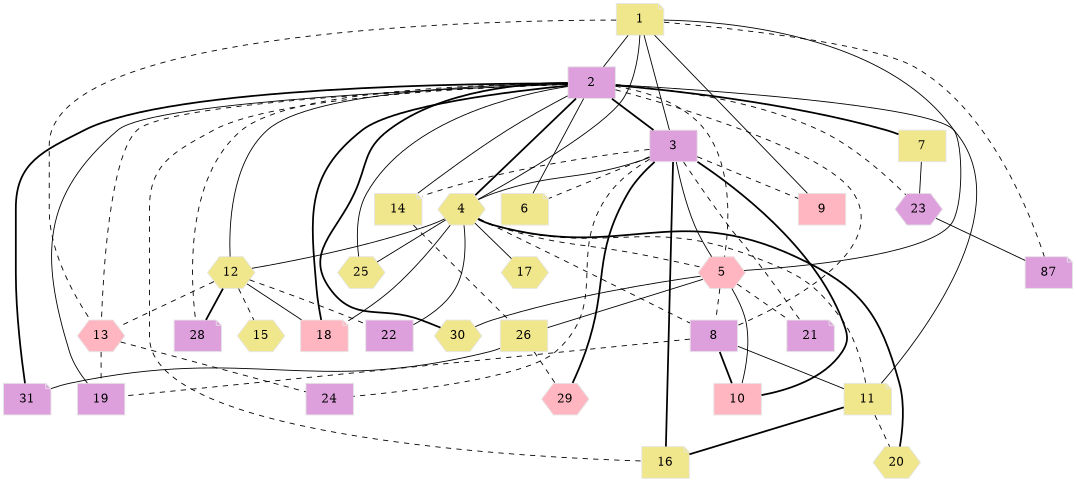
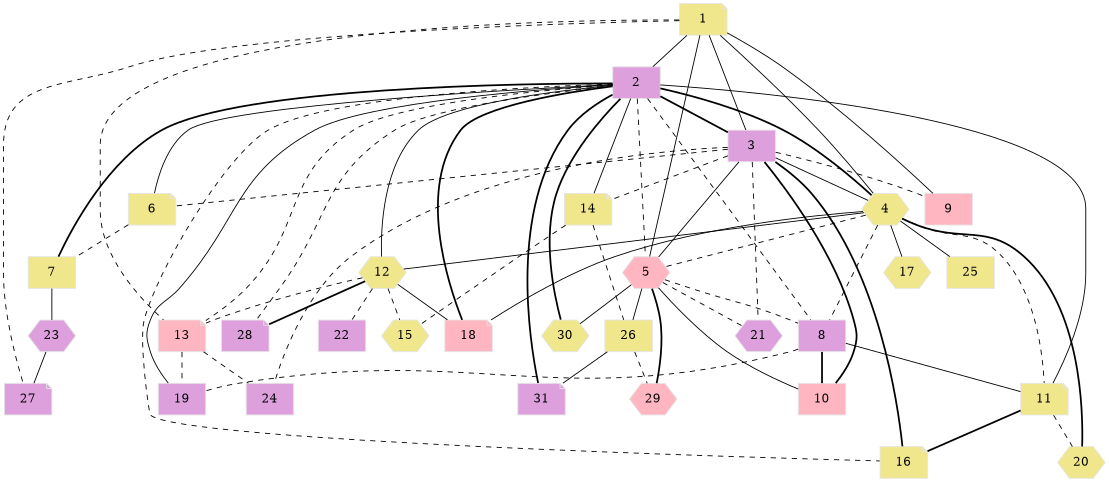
edge "2" -- "23": removed
edge "2" -- "25": removed
edge "6" -- "7": added
edge "3" -- "29": now "5" -- "29"
node "25": shape hexagon -> box
node "87": label "87" -> "27"
edge "14" -- "15": added
edge "4" -- "22": removed
node "13": shape hexagon -> note
node "21": shape note -> hexagon
